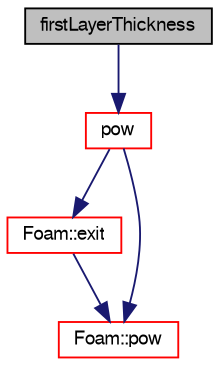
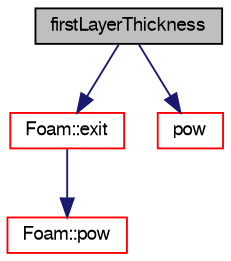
edge "pow" -> "Foam::exit": now "firstLayerThickness" -> "Foam::exit"
edge "pow" -> "Foam::pow": removed
